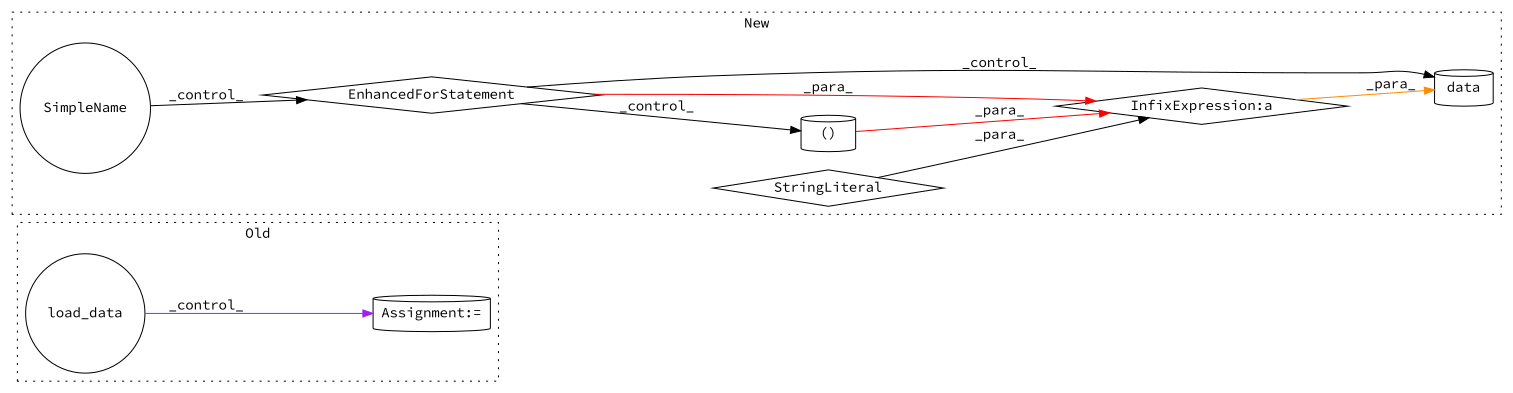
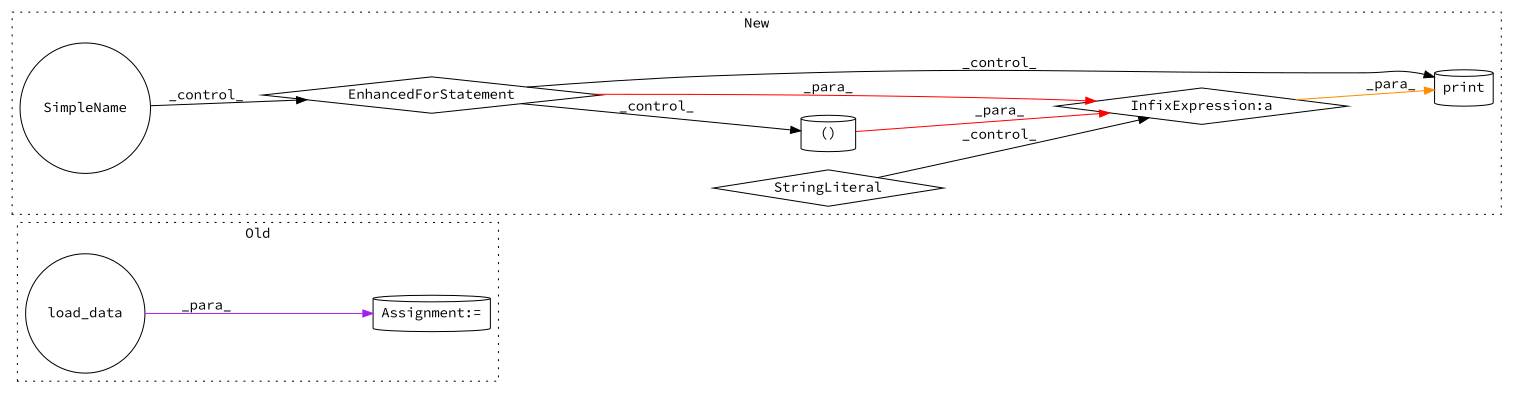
node "data": label "data" -> "print"
edge "StringLiteral" -> "InfixExpression:a": label "_para_" -> "_control_"
edge "load_data" -> "Assignment:=": label "_control_" -> "_para_"
